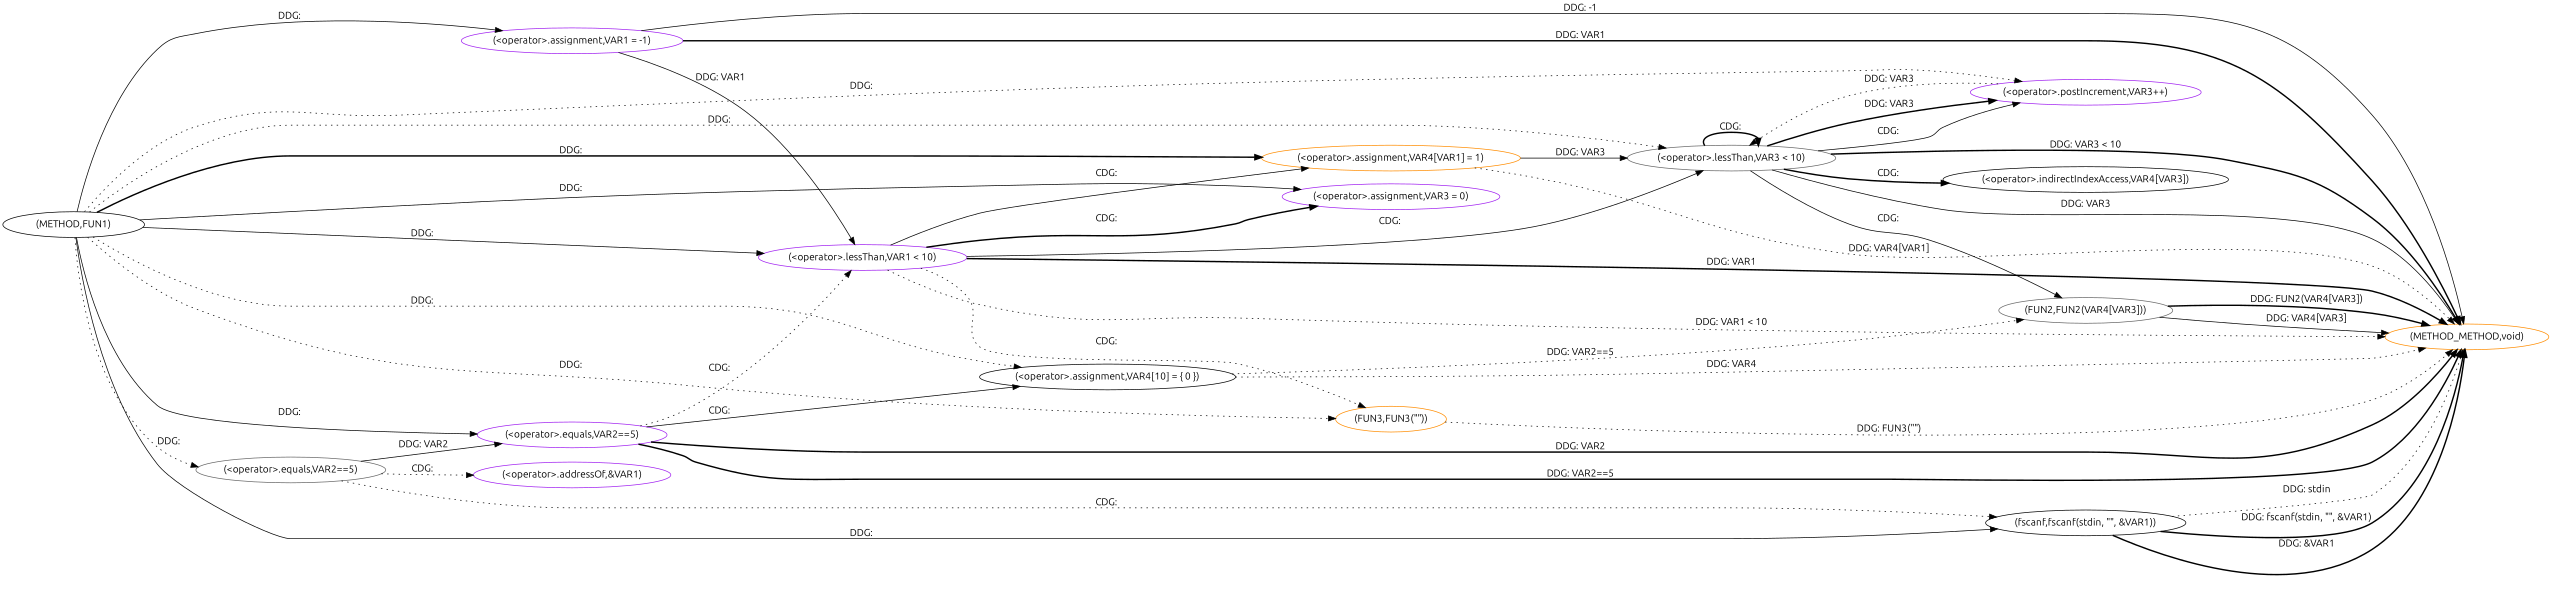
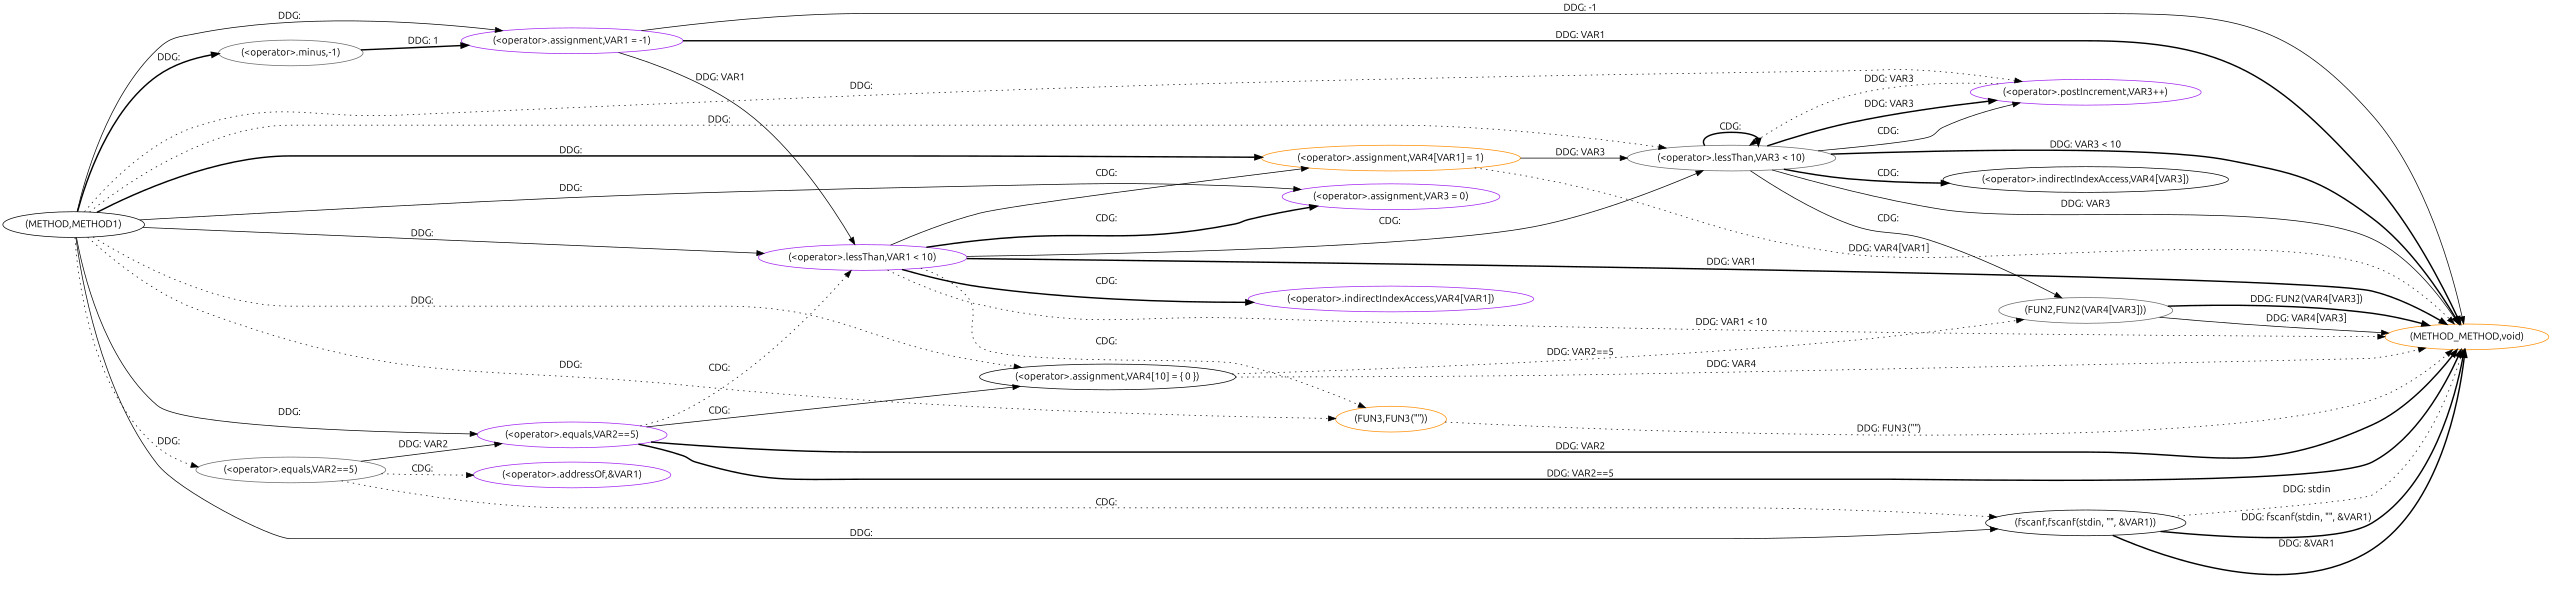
node "(<operator>.minus,-1)": added
node "(METHOD,FUN1)": label "(METHOD,FUN1)" -> "(METHOD,METHOD1)"
node "(<operator>.indirectIndexAccess,VAR4[VAR1])": added
